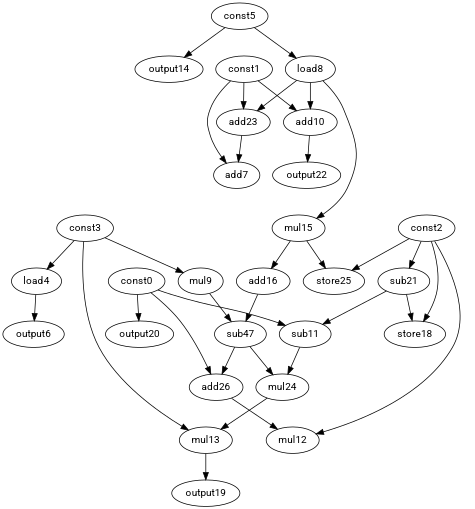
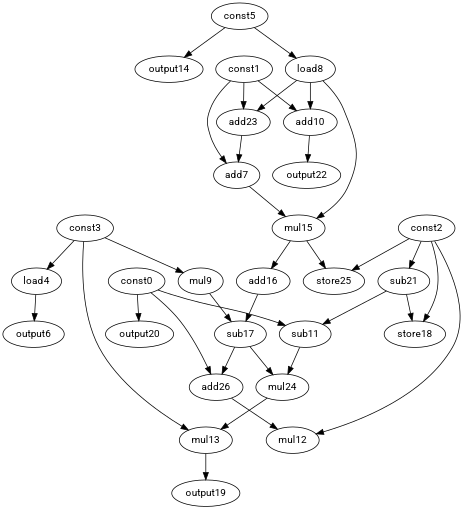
edge "add7" -> "mul15": added
node "sub47": label "sub47" -> "sub17"
